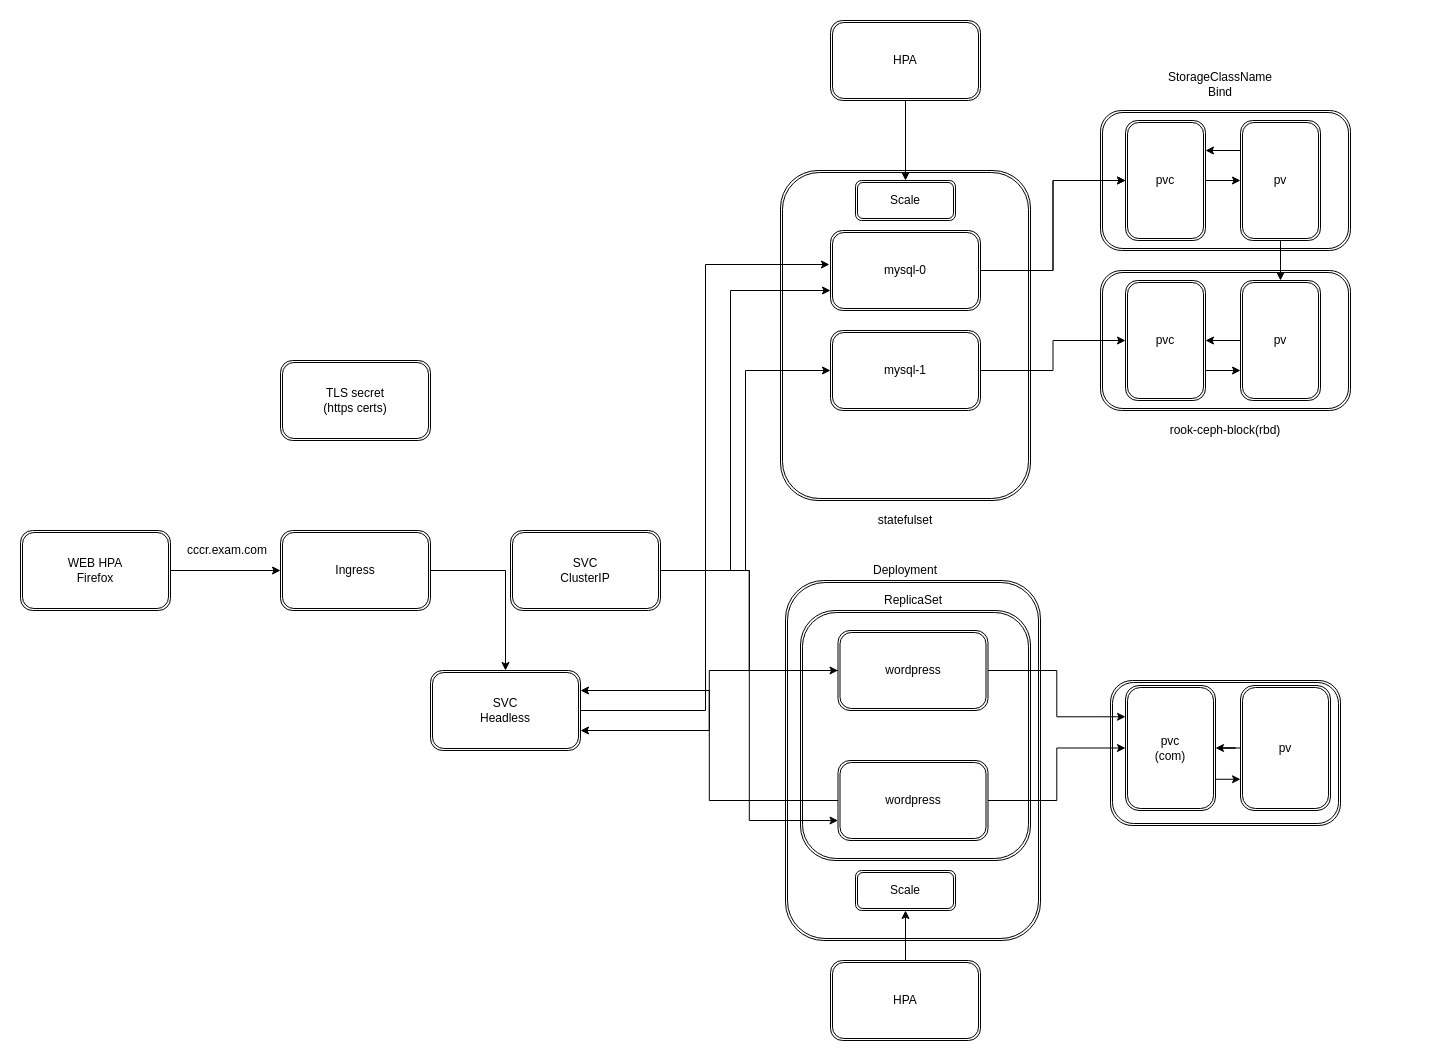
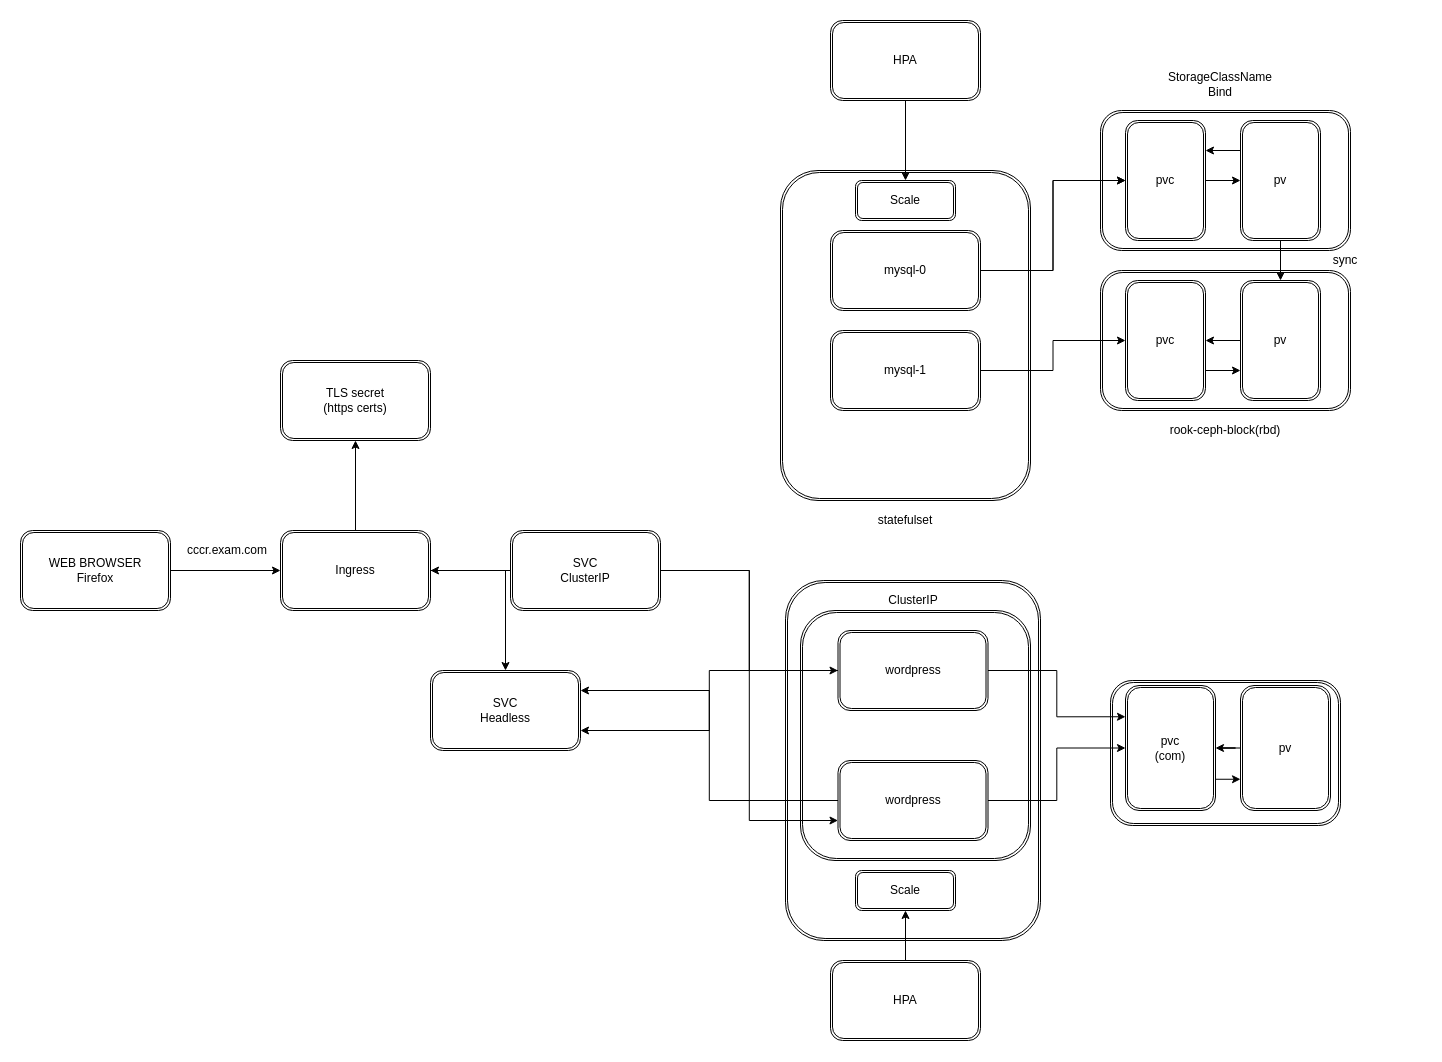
node "sync": added
edge "SVC ClusterIP" -> "mysql-0": removed
edge "SVC ClusterIP" -> "mysql-1": now "SVC ClusterIP" -> "Ingress"
edge "Ingress" -> "TLS secret (https certs)": added
edge "SVC Headless" -> "mysql-0": removed
node "WEB HPA Firefox": label "WEB HPA Firefox" -> "WEB BROWSER Firefox"
node "Deployment": removed
node "ReplicaSet": label "ReplicaSet" -> "ClusterIP"
